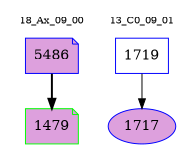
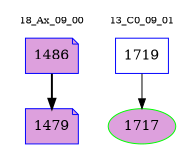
node "5486": label "5486" -> "1486"
node "1479": color green -> blue
node "1717": color blue -> green
